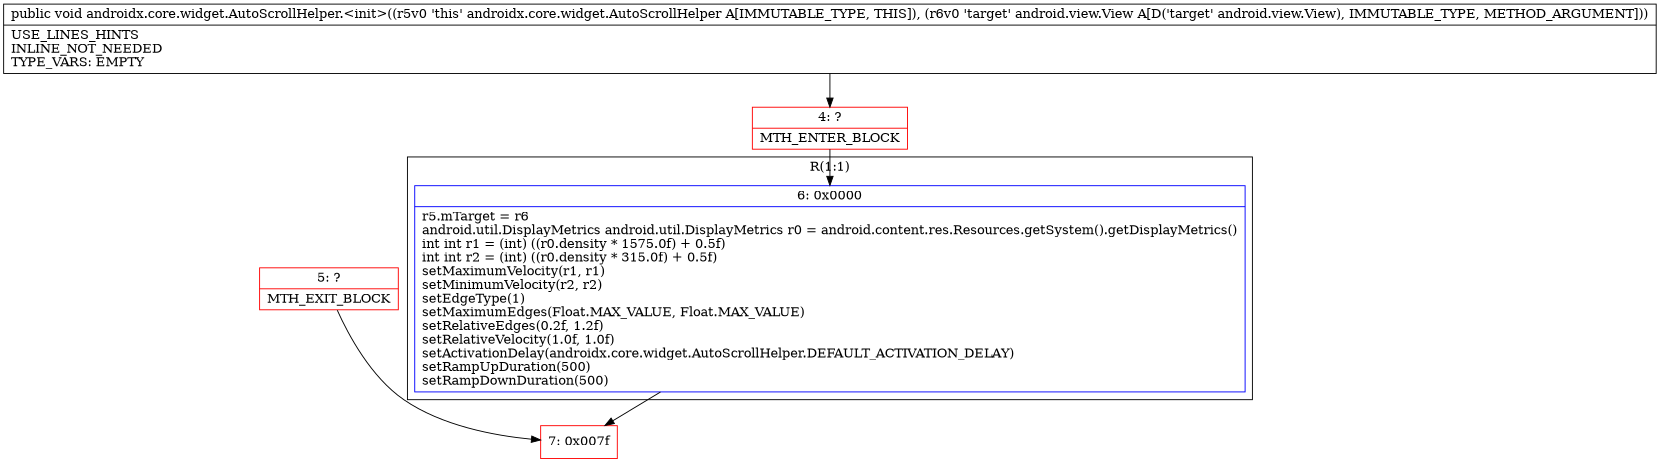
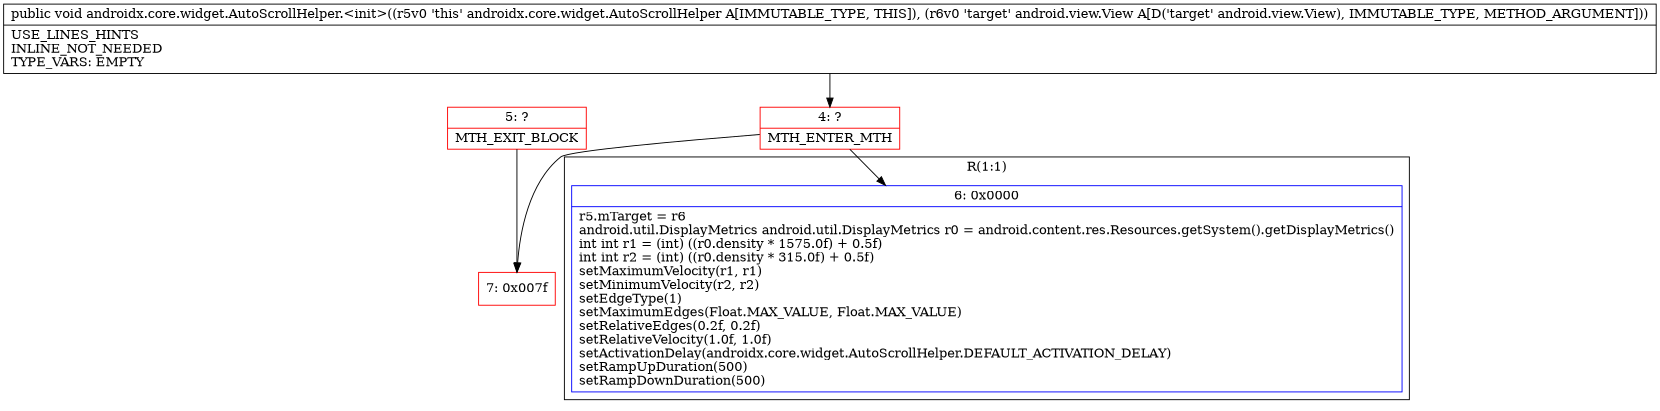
node "4: ?": text "MTH_ENTER_BLOCK" -> "MTH_ENTER_MTH"
node "6: 0x0000": text "setRelativeEdges(0.2f, 1.2f)" -> "setRelativeEdges(0.2f, 0.2f)"
edge "6: 0x0000" -> "7: 0x007f": now "4: ?" -> "7: 0x007f"
